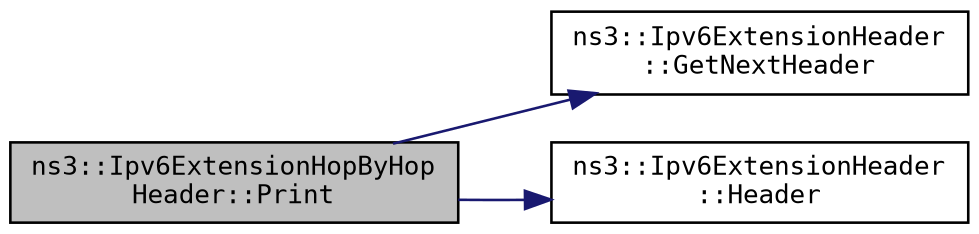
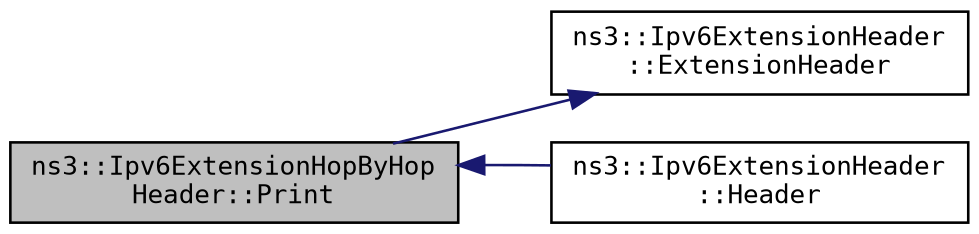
node "ns3::Ipv6ExtensionHeader ::GetNextHeader": label "ns3::Ipv6ExtensionHeader ::GetNextHeader" -> "ns3::Ipv6ExtensionHeader ::ExtensionHeader"
edge "ns3::Ipv6ExtensionHopByHop Header::Print" -> "ns3::Ipv6ExtensionHeader ::Header": reversed
